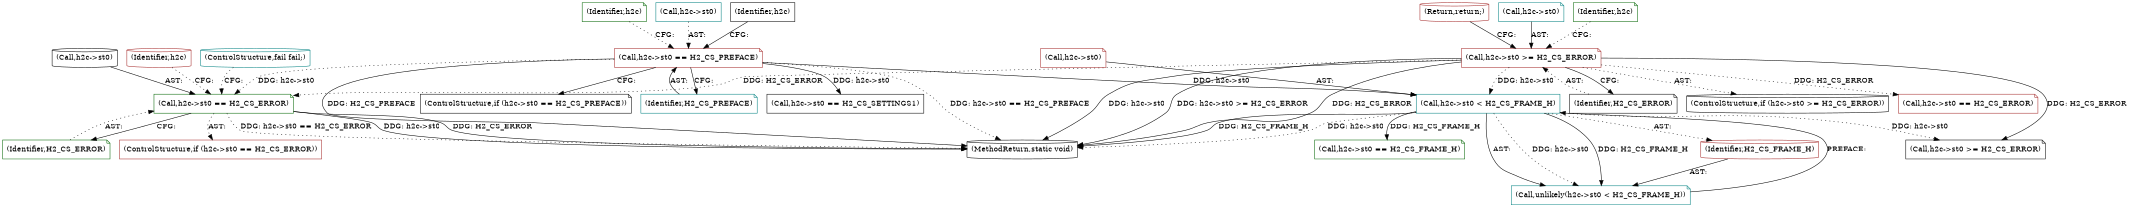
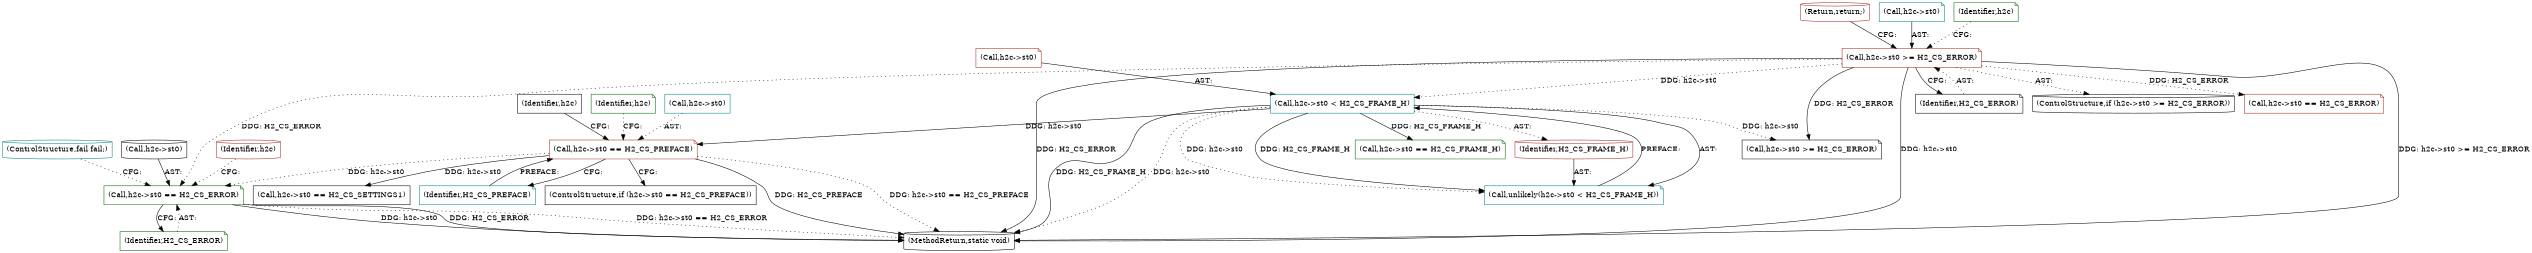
edge "(Call,h2c->st0 == H2_CS_PREFACE)" -> "(Call,h2c->st0 < H2_CS_FRAME_H)": reversed
edge "(Identifier,H2_CS_PREFACE)" -> "(Call,h2c->st0 == H2_CS_PREFACE)": label "AST: " -> "PREFACE: "
node "(ControlStructure,if (h2c->st0 == H2_CS_PREFACE))": shape note -> box
node "(ControlStructure,if (h2c->st0 == H2_CS_ERROR))": removed
